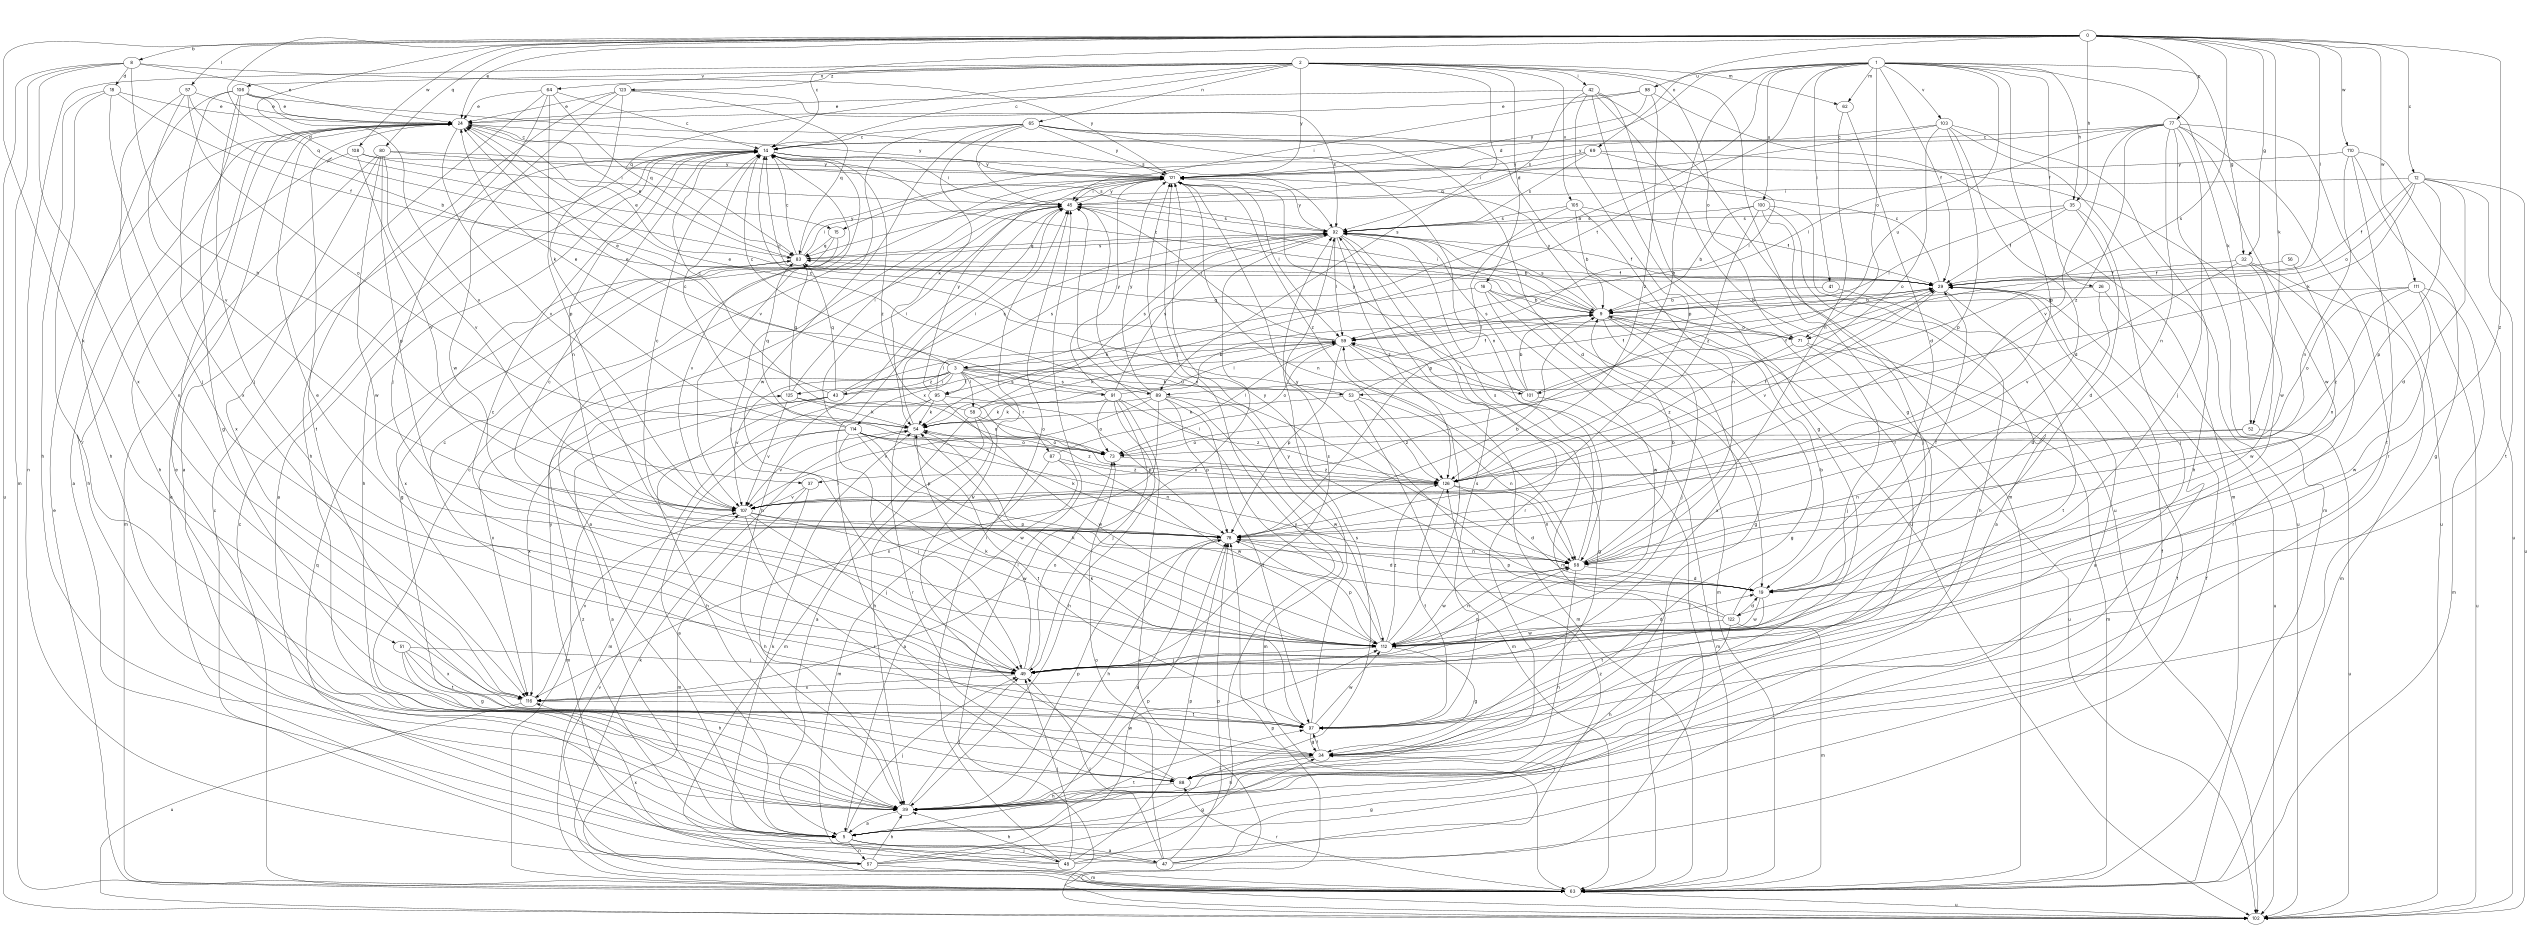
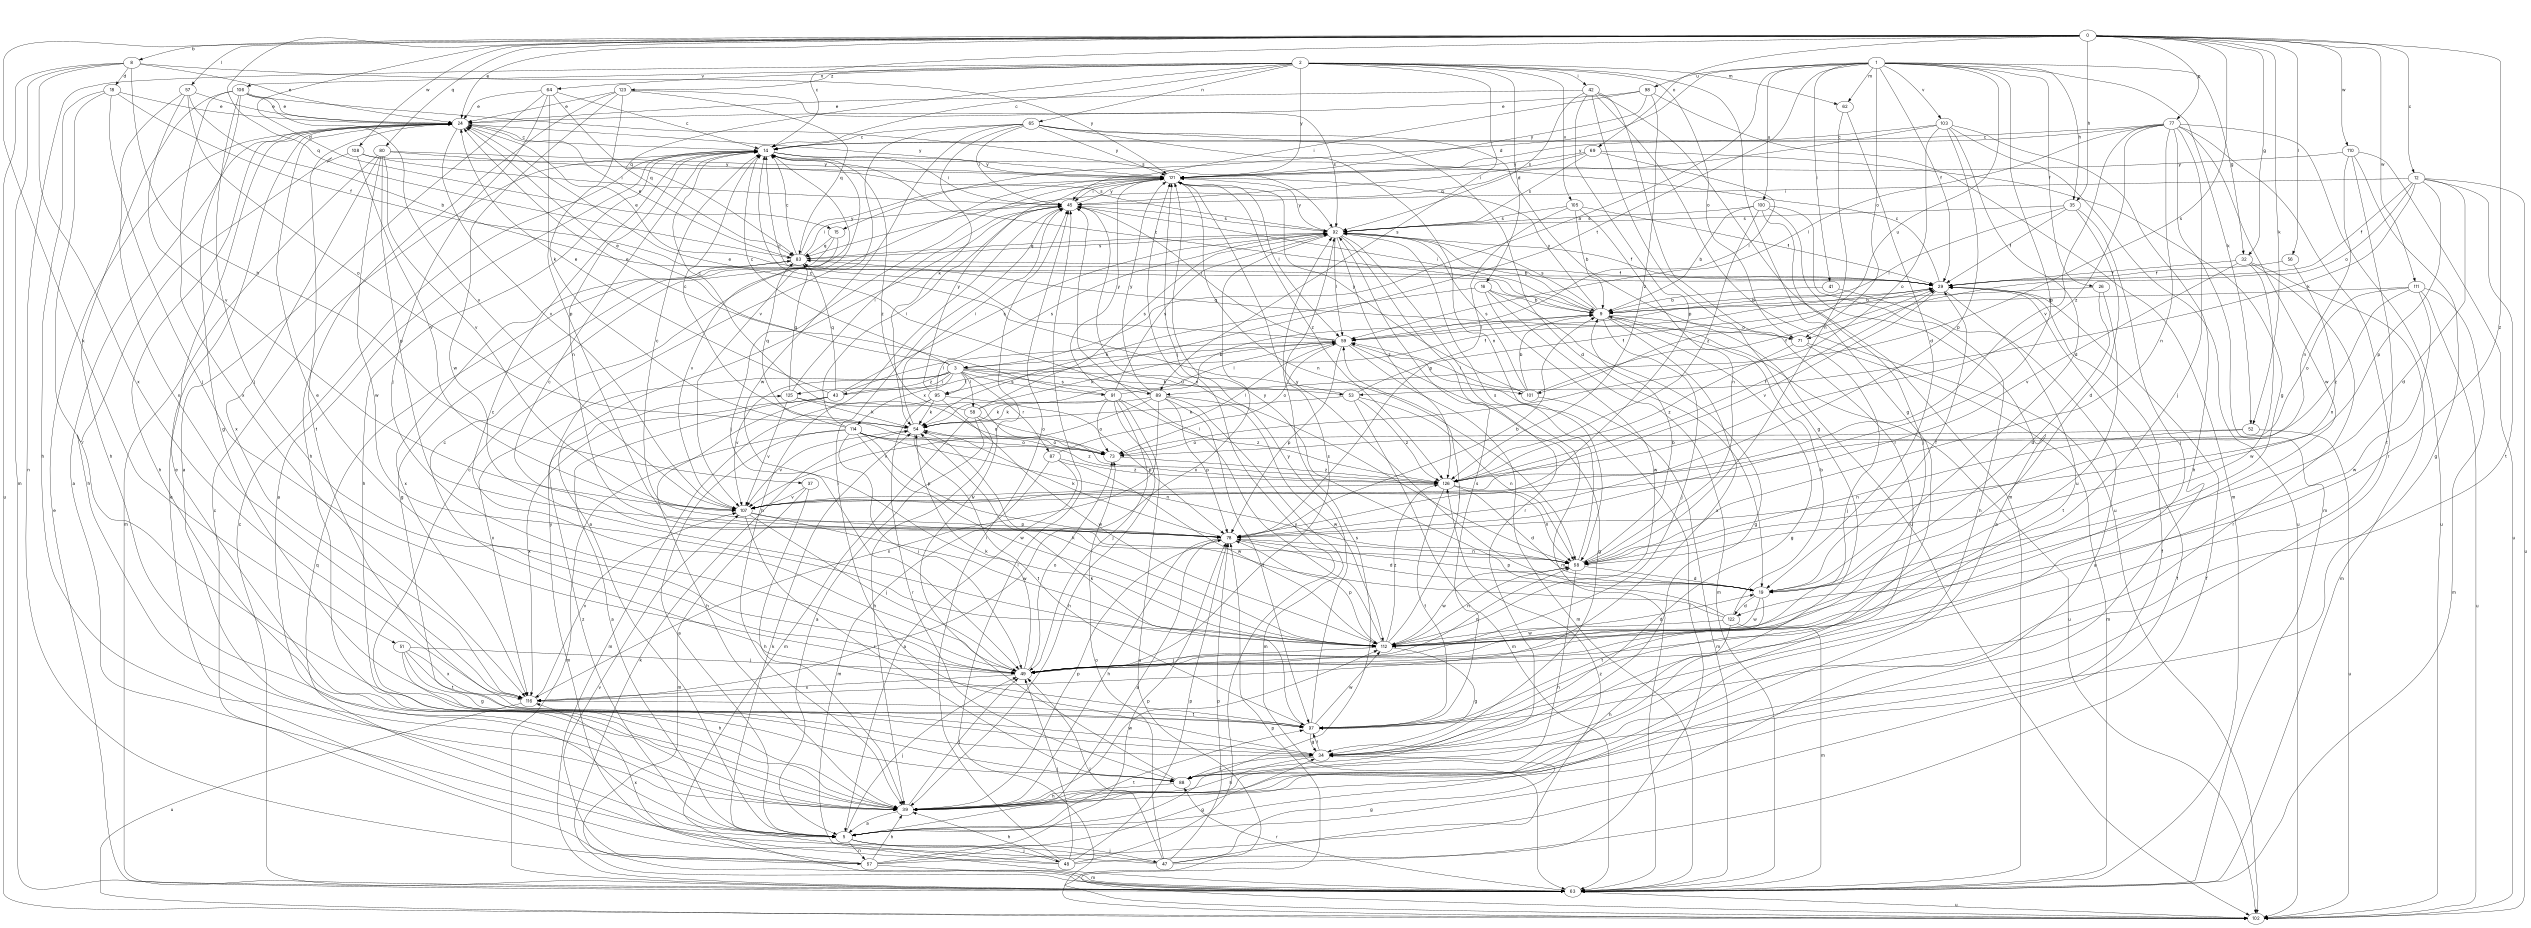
edge "0" -> "29": now "0" -> "56"
edge "69" -> "112": label "w" -> "g"
edge "1" -> "37": removed, label "h"
edge "26" -> "102": now "26" -> "49"
edge "122" -> "19": reversed
edge "5" -> "47": label "a" -> "j"
